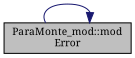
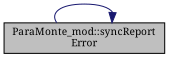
node "ParaMonte_mod::mod Error": label "ParaMonte_mod::mod Error" -> "ParaMonte_mod::syncReport Error"
